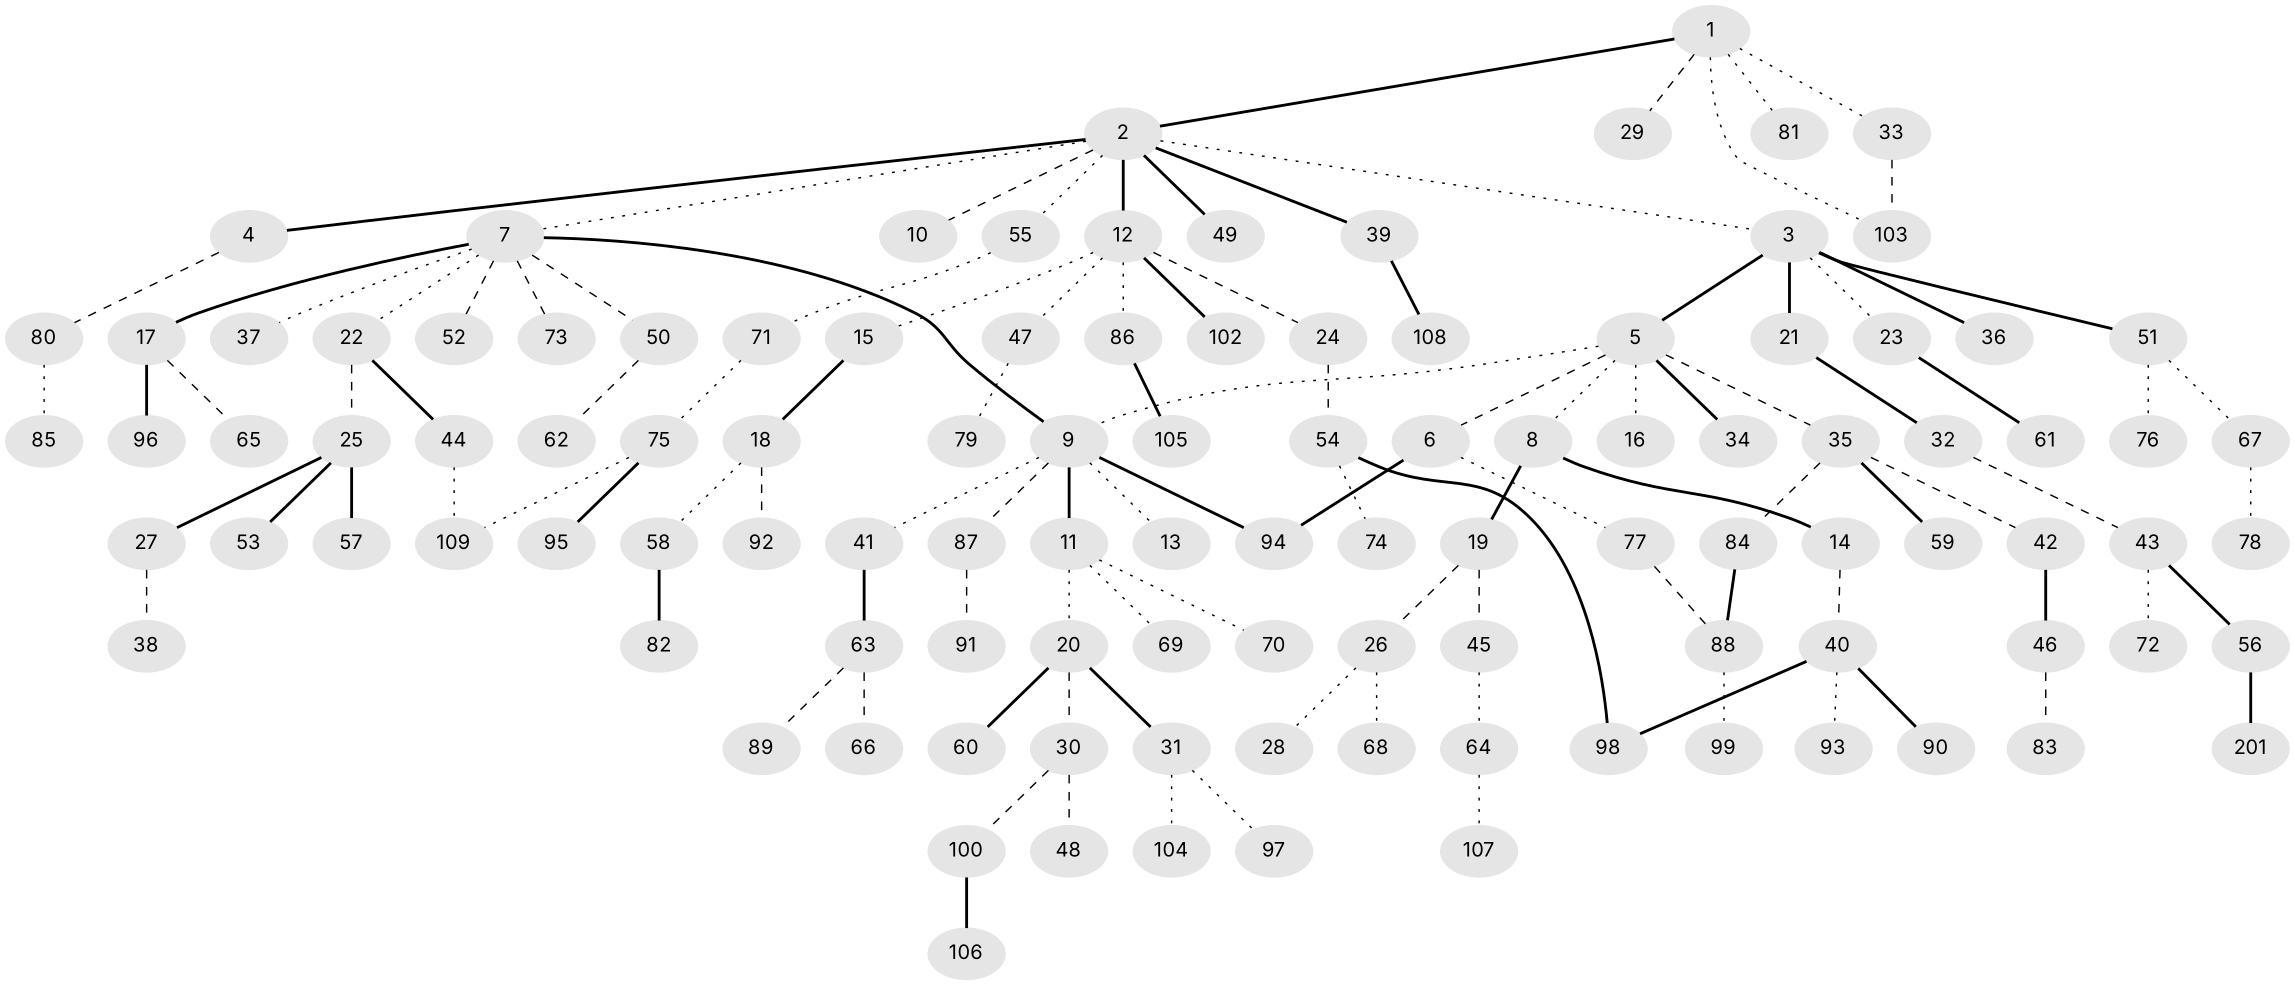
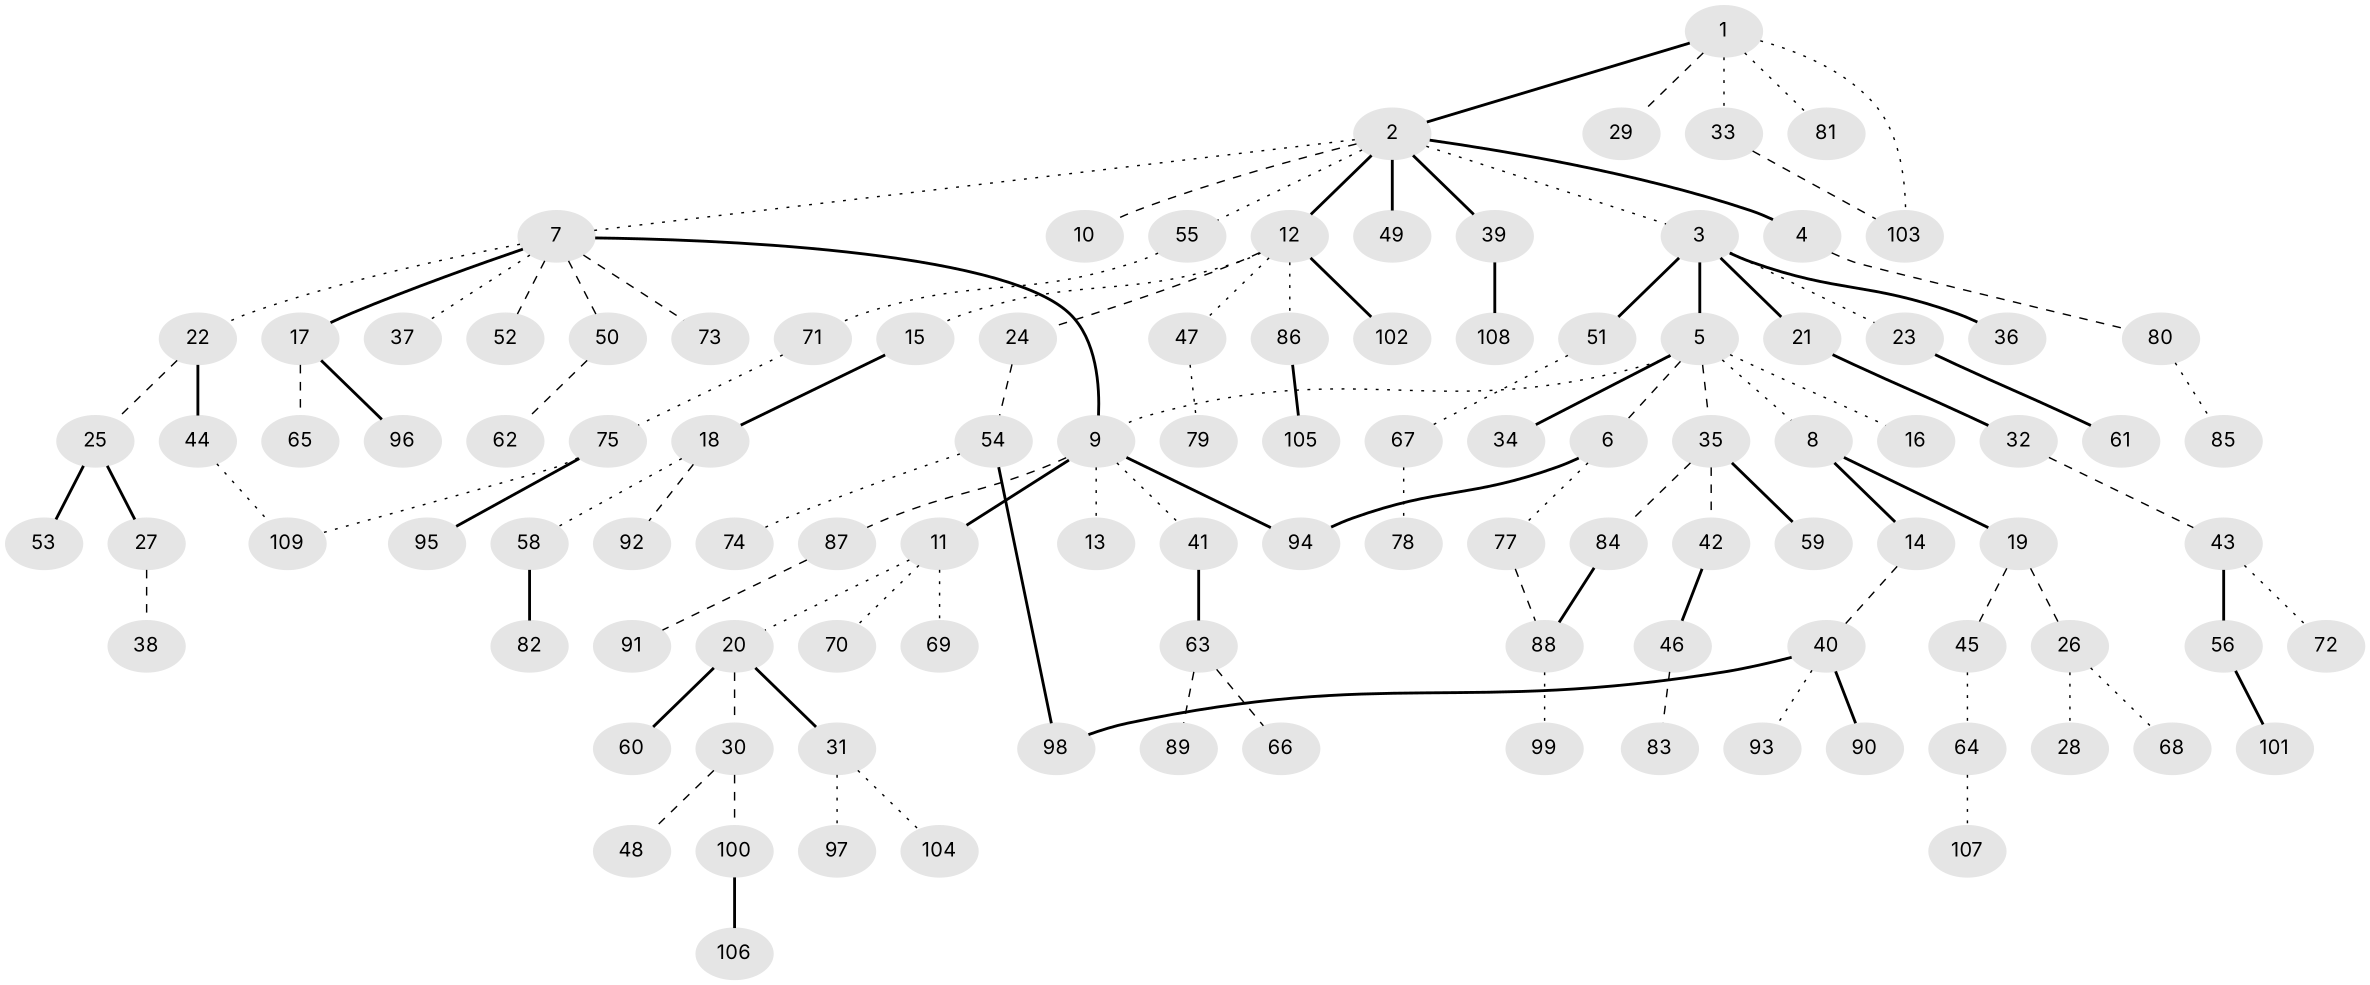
node "76": removed
node "57": removed
node "201": label "201" -> "101"
